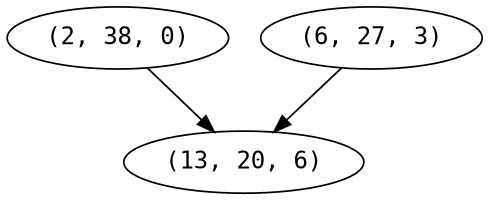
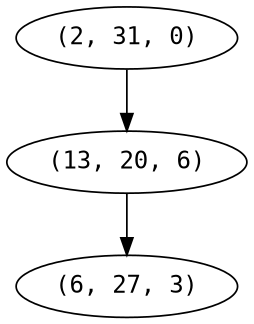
node "(2, 38, 0)": label "(2, 38, 0)" -> "(2, 31, 0)"
edge "(6, 27, 3)" -> "(13, 20, 6)": reversed
